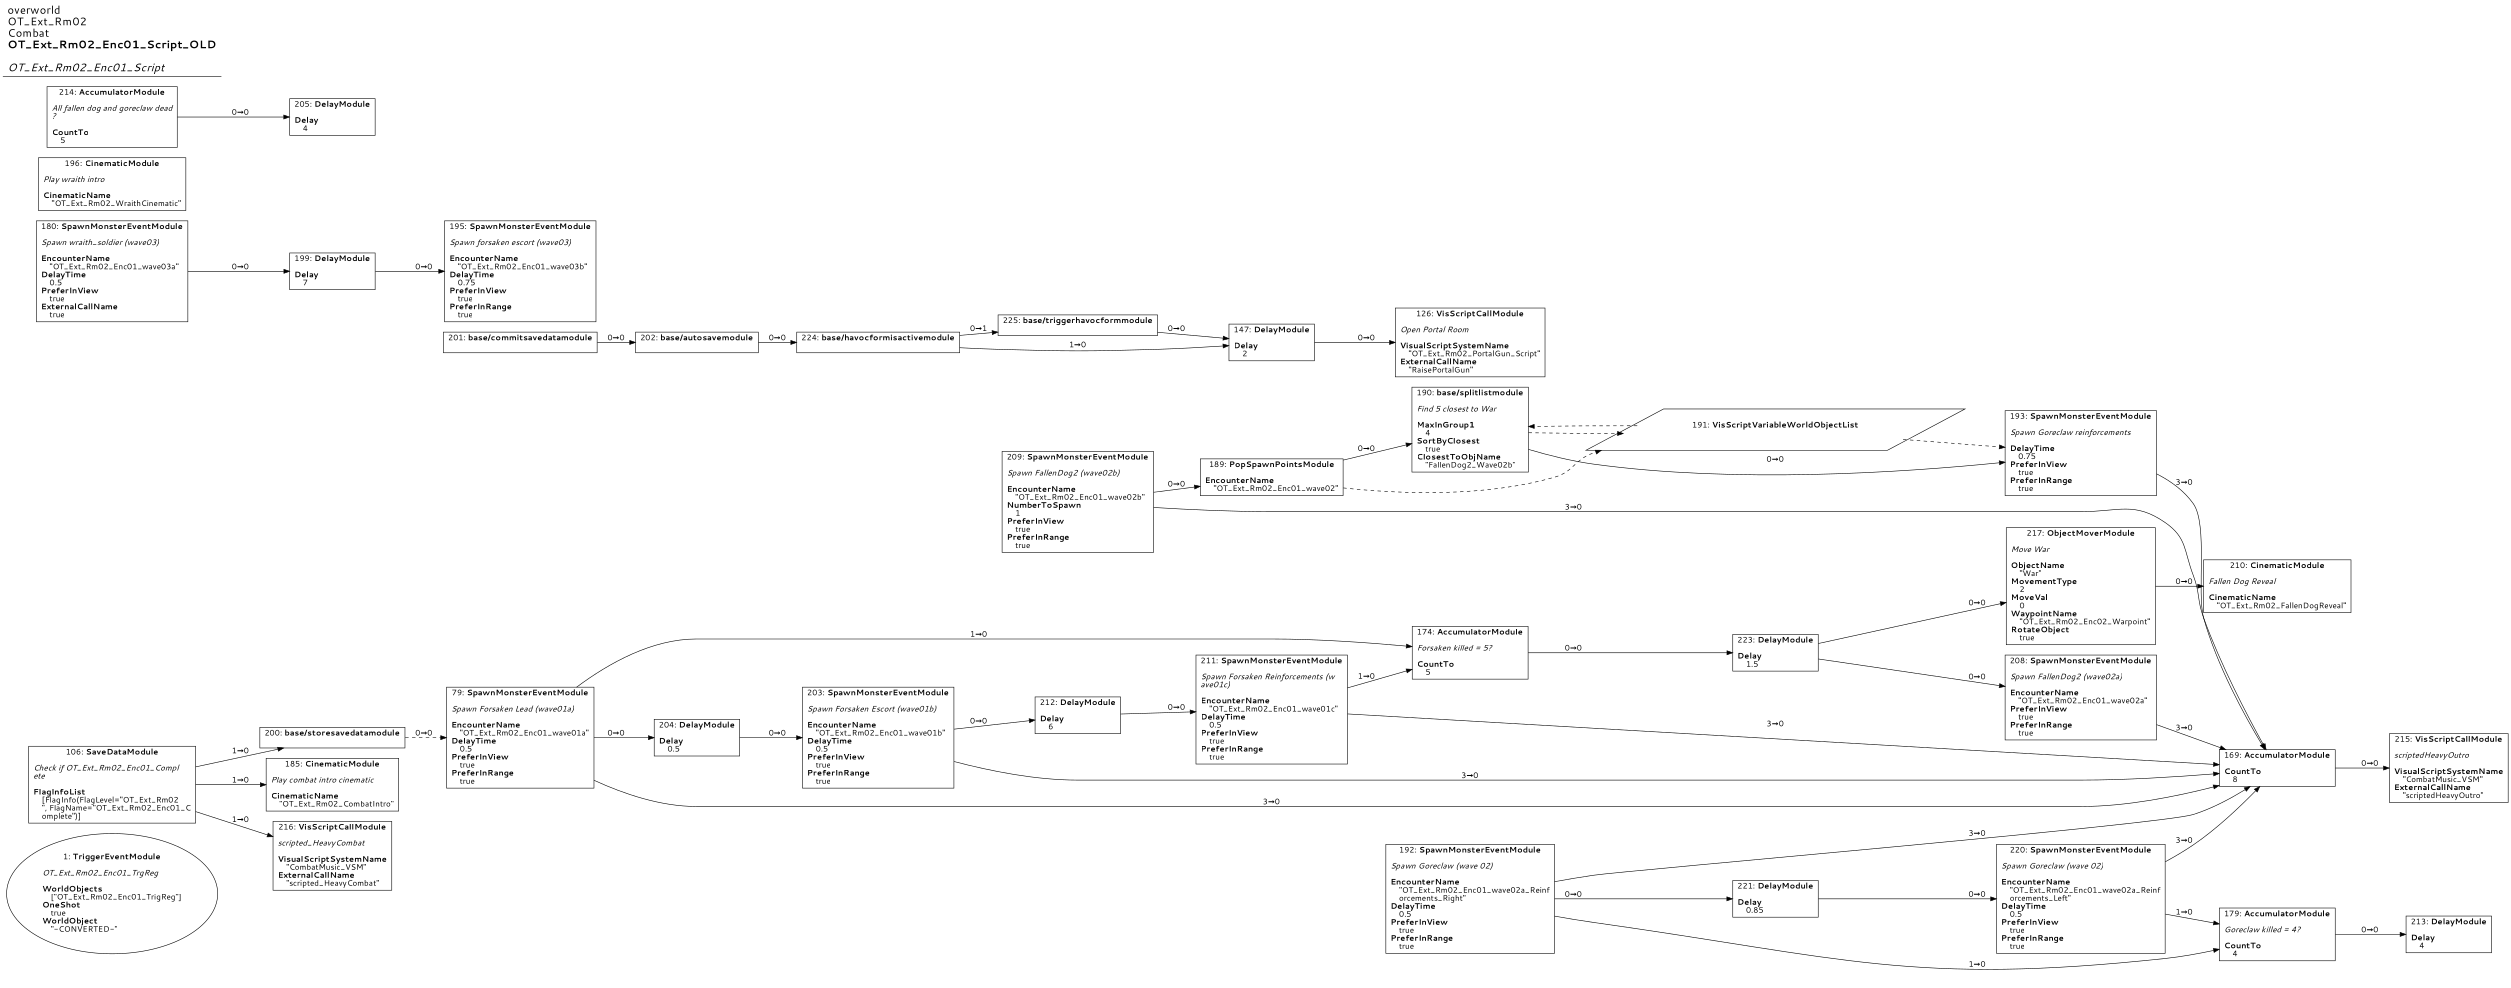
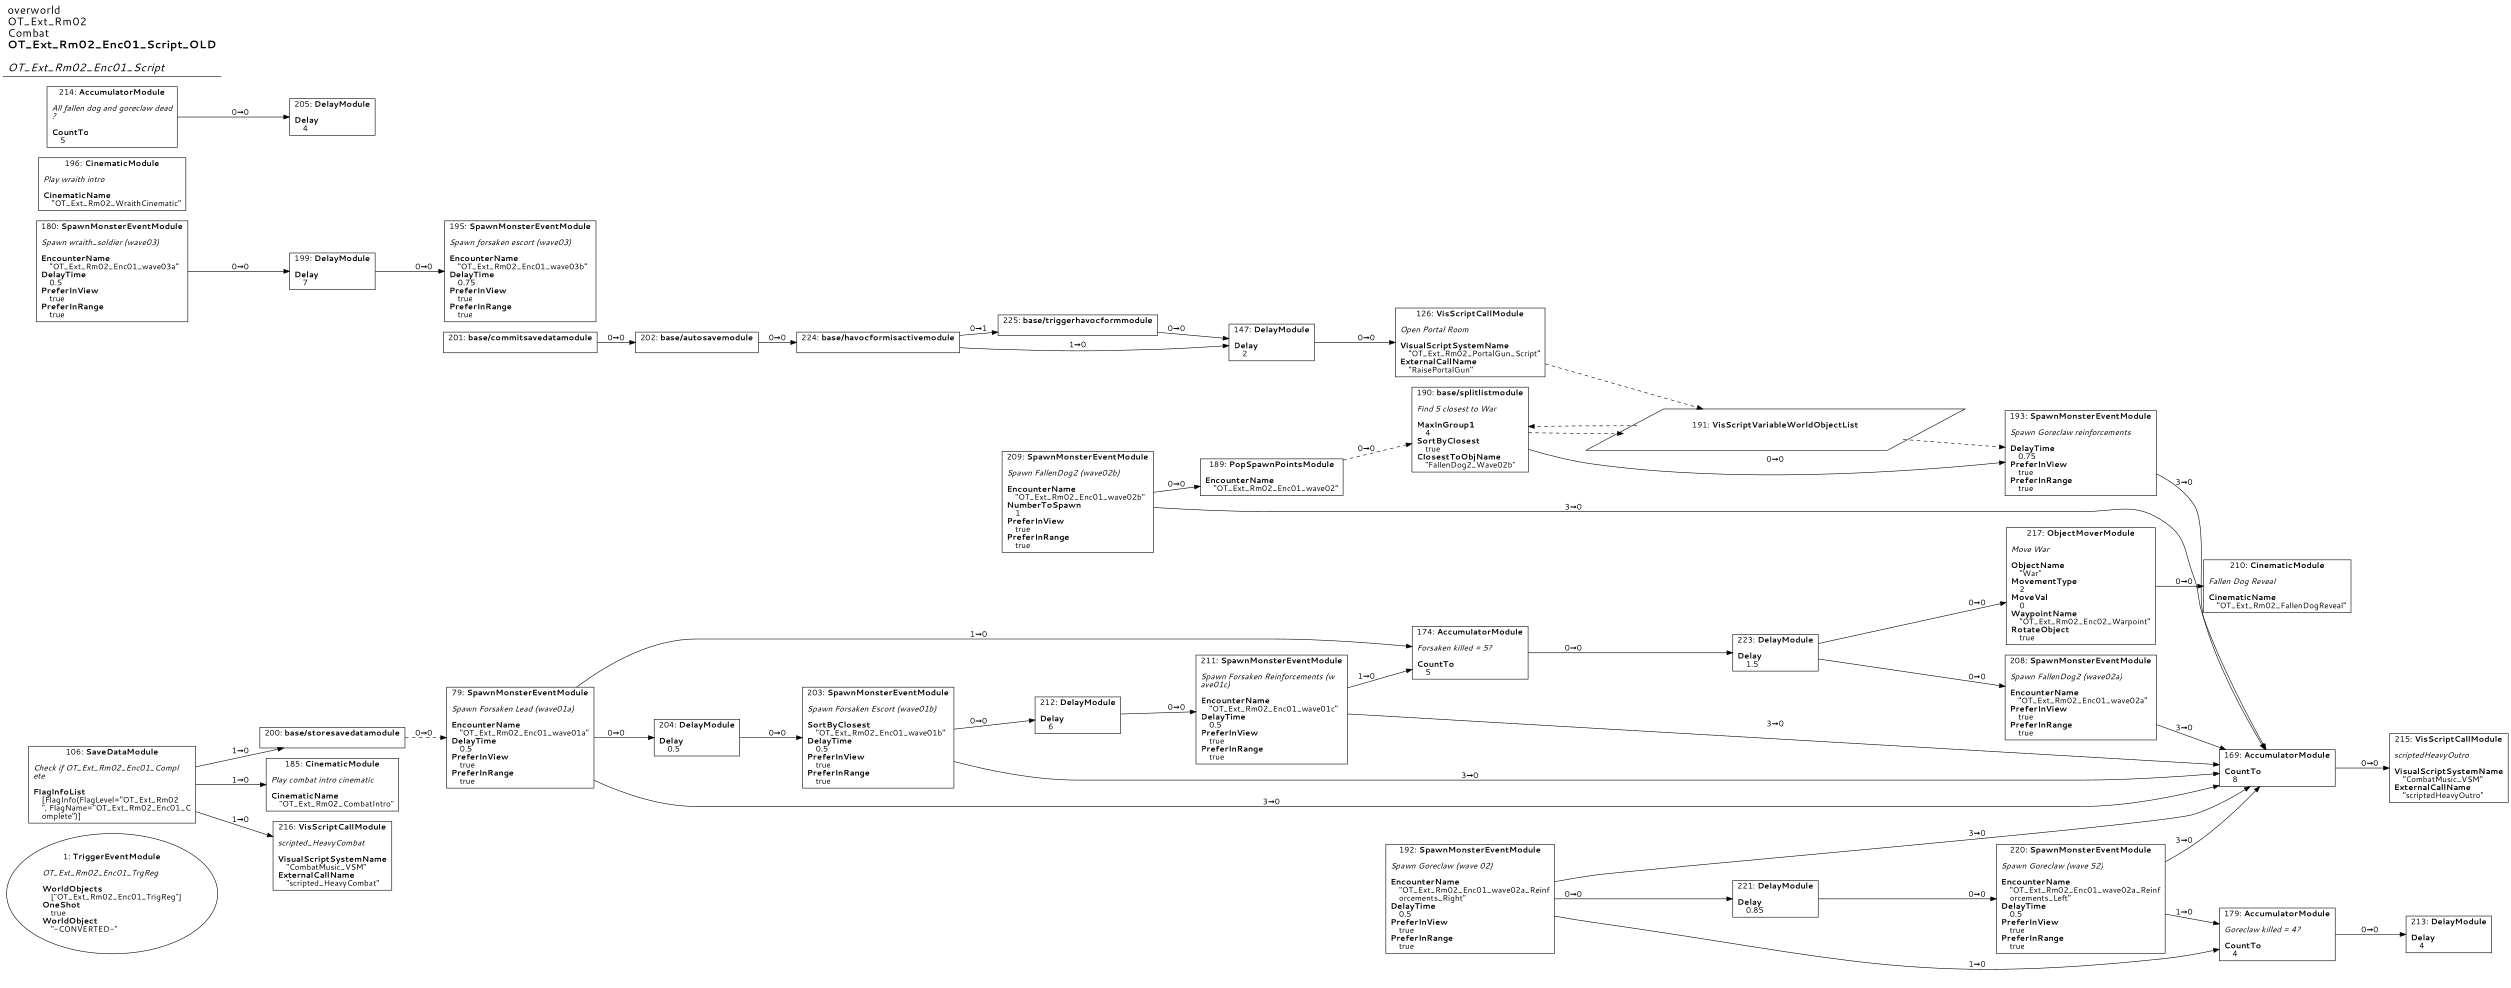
node "180:": text "ExternalCallName" -> "PreferInRange"
edge "189:" -> "190:": style solid -> dashed
edge "189:" -> "191:": now "126:" -> "191:"
node "203:": text "EncounterName" -> "SortByClosest"
node "220:": text "Spawn Goreclaw (wave 02)" -> "Spawn Goreclaw (wave 52)"
